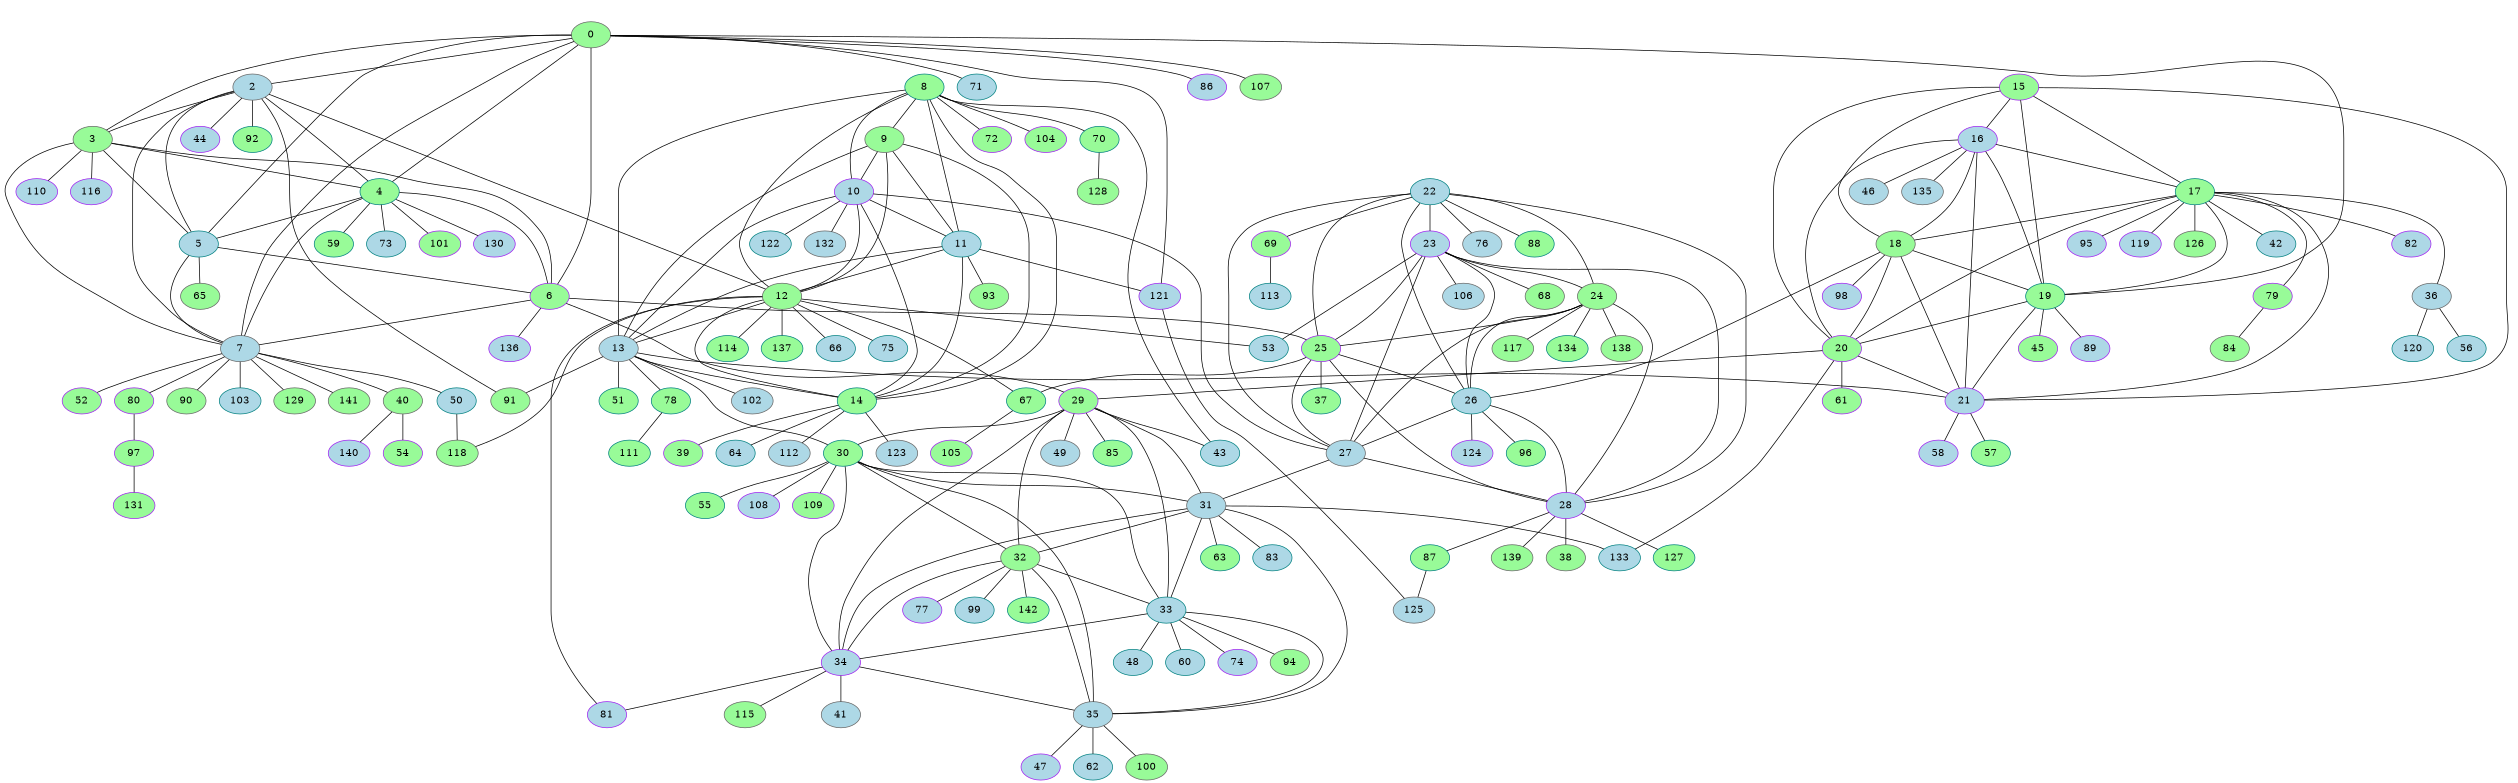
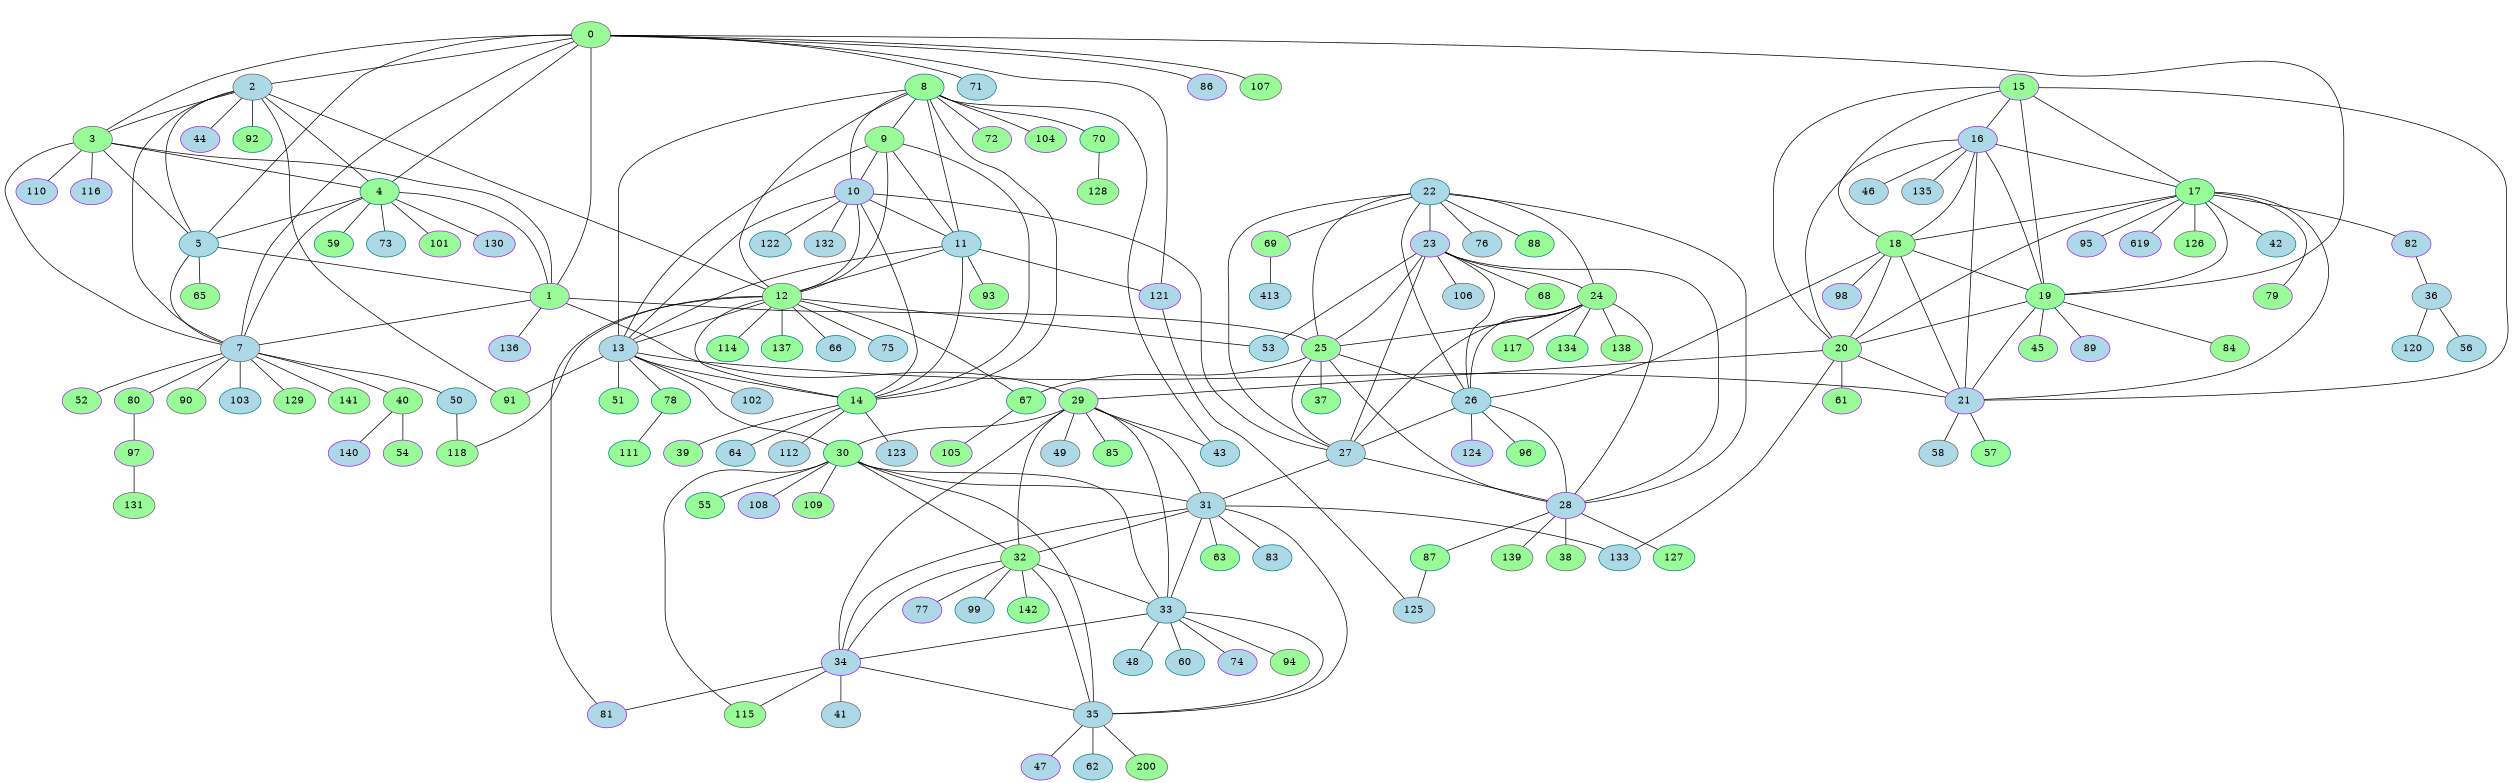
edge "17" -- "36": now "82" -- "36"
node "119": label "119" -> "619"
node "6": label "6" -> "1"
node "113": label "113" -> "413"
edge "79" -- "84": now "19" -- "84"
node "58": color purple -> gray40
node "131": color purple -> gray40
edge "30" -- "34": now "30" -- "115"
node "100": label "100" -> "200"
